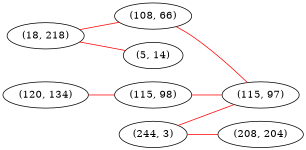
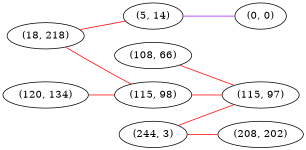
node "(0, 0)": added
edge "(108, 66)" -- "(18, 218)": now "(115, 98)" -- "(18, 218)"
node "(208, 204)": label "(208, 204)" -> "(208, 202)"
